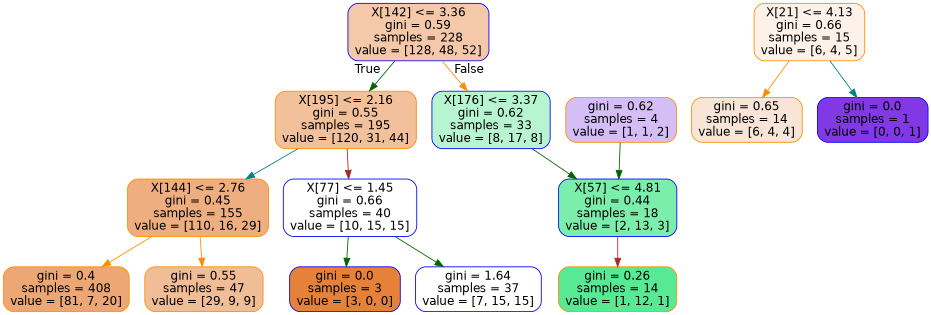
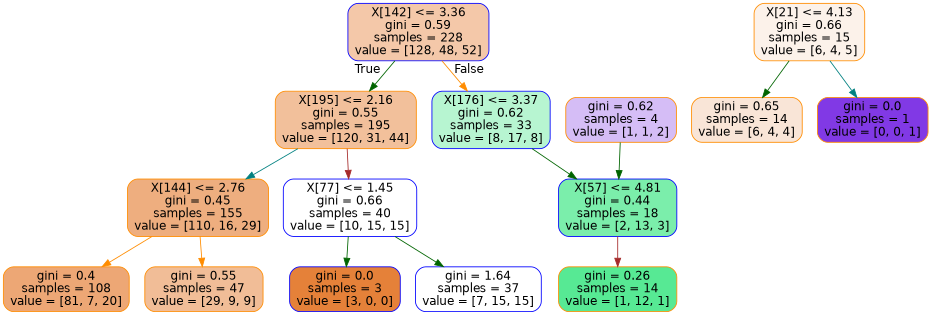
edge "X[21] <= 4.13 gini = 0.66 samples = 15 value = [6, 4, 5]" -> "gini = 0.65 samples = 14 value = [6, 4, 4]": color darkorange -> darkgreen
node "gini = 0.0 samples = 1 value = [0, 0, 1]": color blue -> darkorange
node "gini = 0.4 samples = 408 value = [81, 7, 20]": label "gini = 0.4 samples = 408 value = [81, 7, 20]" -> "gini = 0.4 samples = 108 value = [81, 7, 20]"
